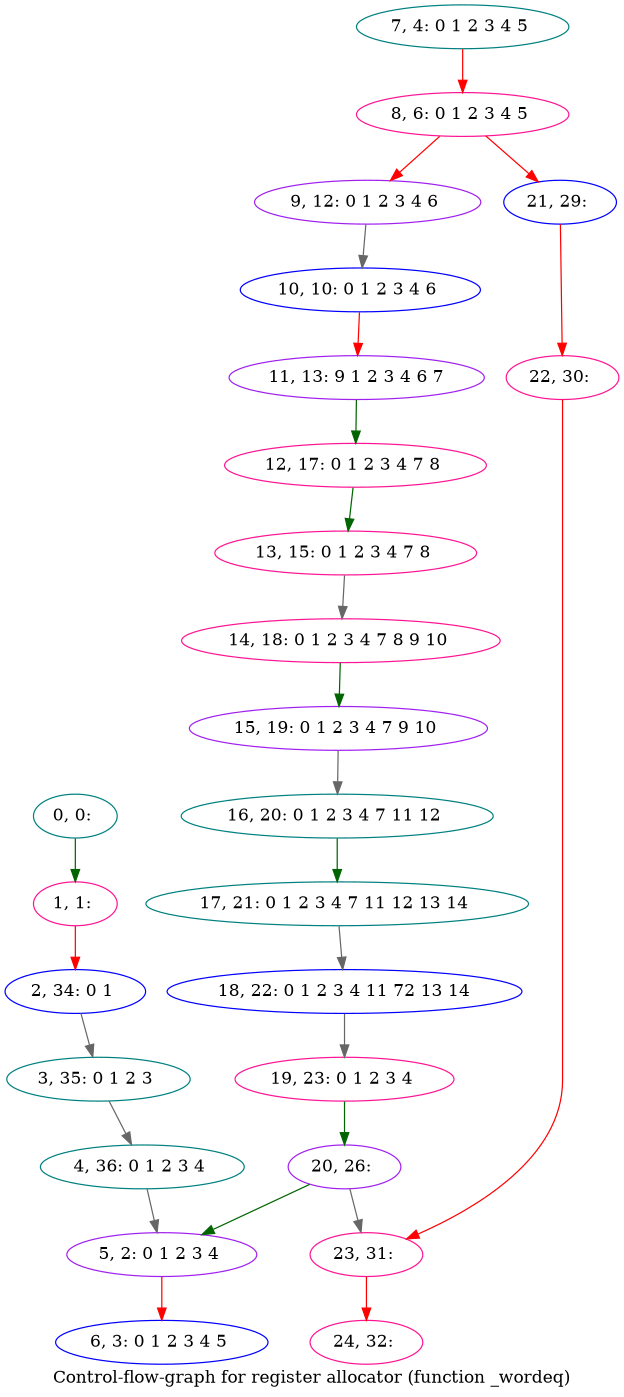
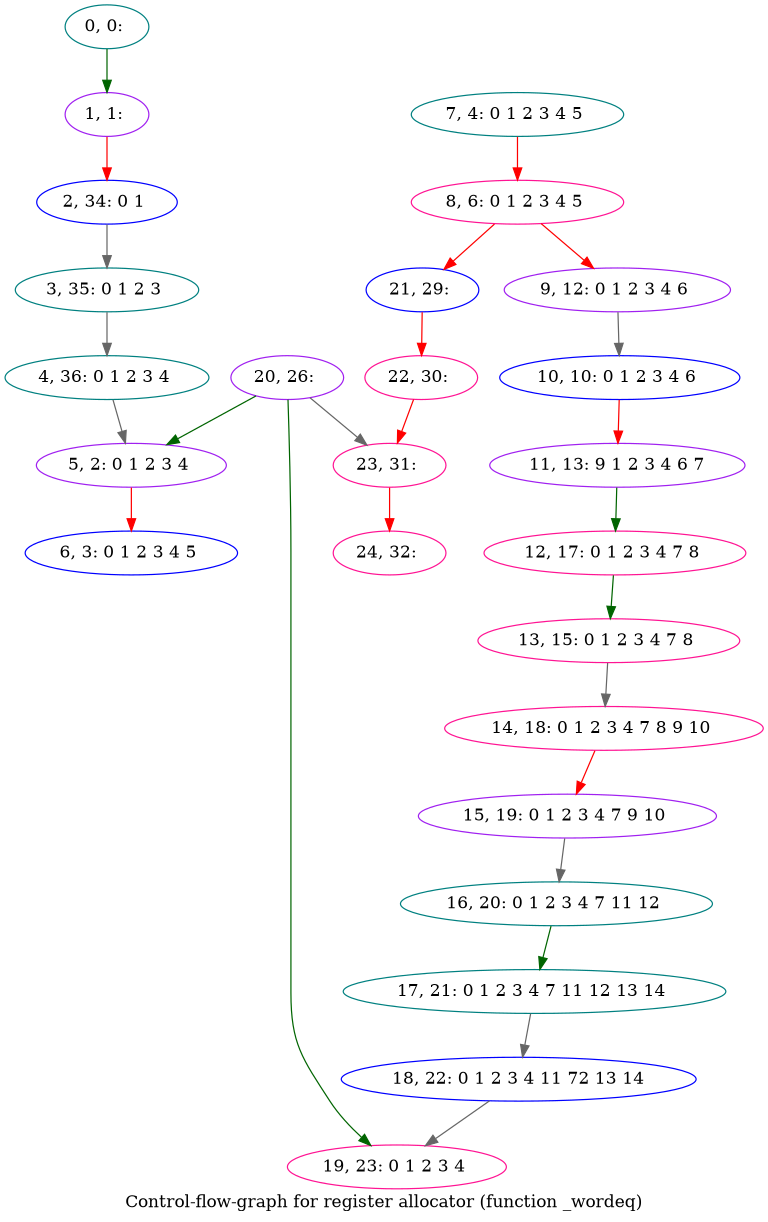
edge "14, 18: 0 1 2 3 4 7 8 9 10" -> "15, 19: 0 1 2 3 4 7 9 10": color darkgreen -> red
node "1, 1:": color deeppink -> purple
edge "19, 23: 0 1 2 3 4" -> "20, 26:": reversed
